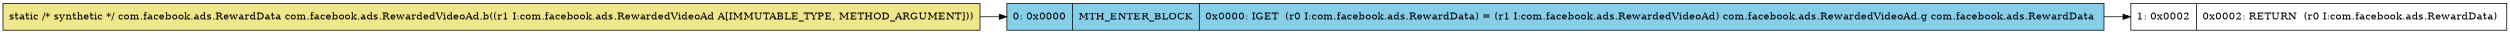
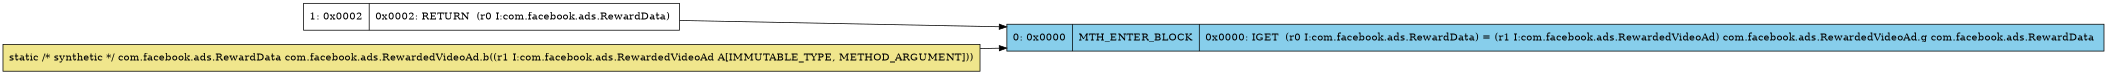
edge "0: 0x0000" -> "1: 0x0002": reversed
